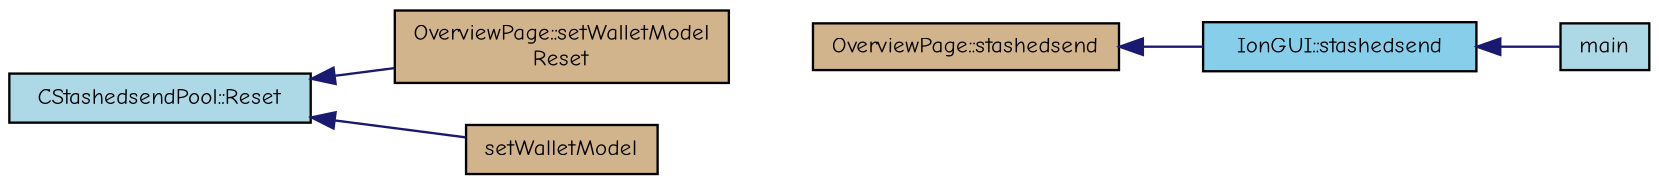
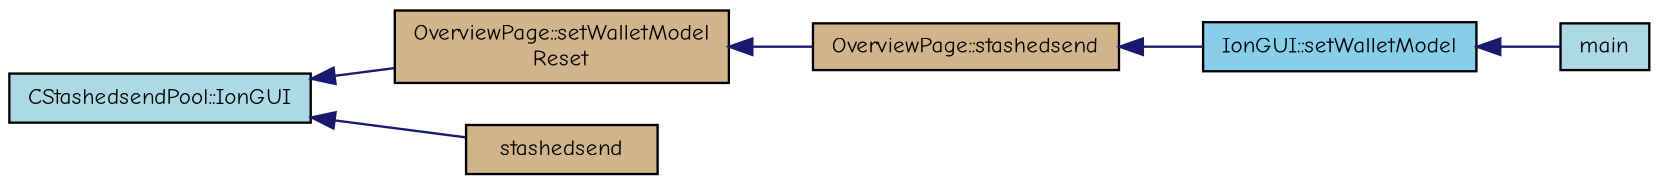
edge "OverviewPage::stashedsend" -> "OverviewPage::setWalletModel Reset": added
node "IonGUI::stashedsend": label "IonGUI::stashedsend" -> "IonGUI::setWalletModel"
node "CStashedsendPool::Reset": label "CStashedsendPool::Reset" -> "CStashedsendPool::IonGUI"
node "setWalletModel": label "setWalletModel" -> "stashedsend"
